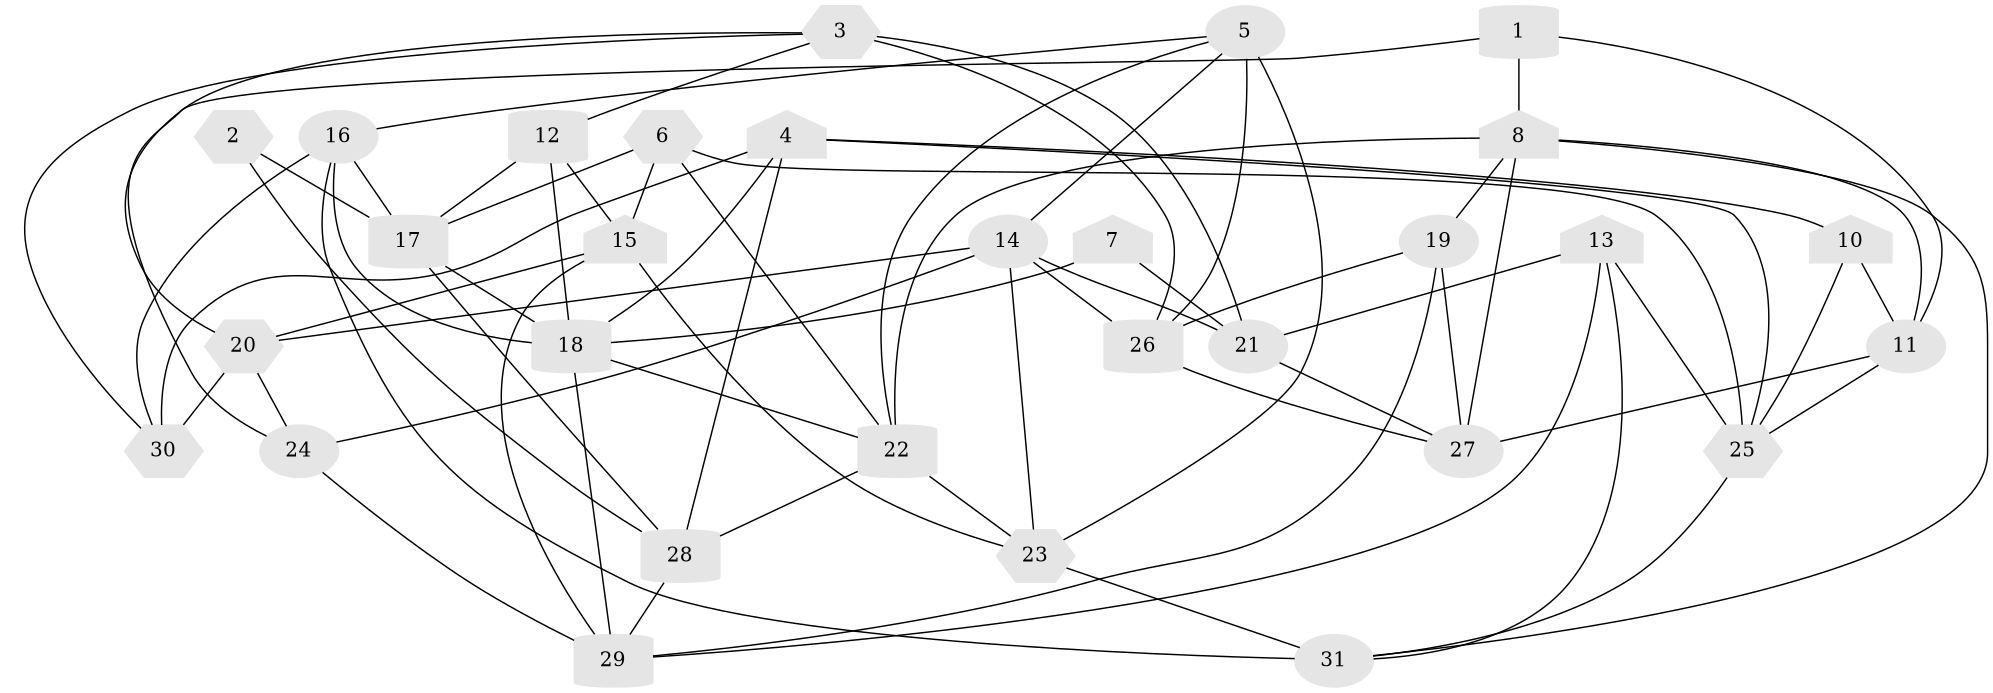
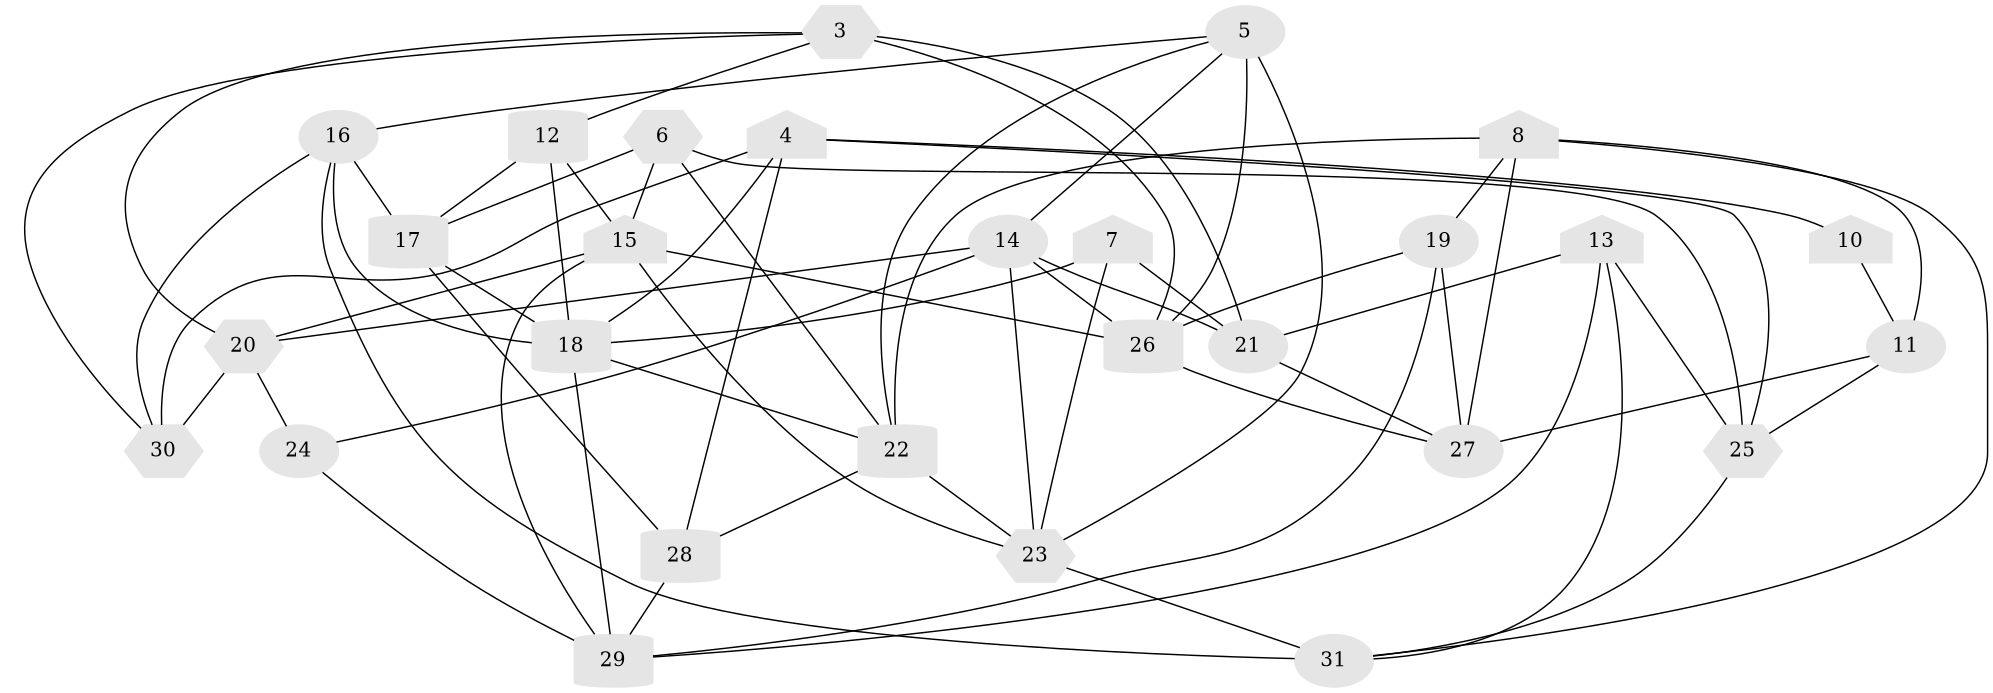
node "1": removed
node "2": removed
edge "15" -- "26": added
edge "10" -- "25": removed
edge "7" -- "23": added
